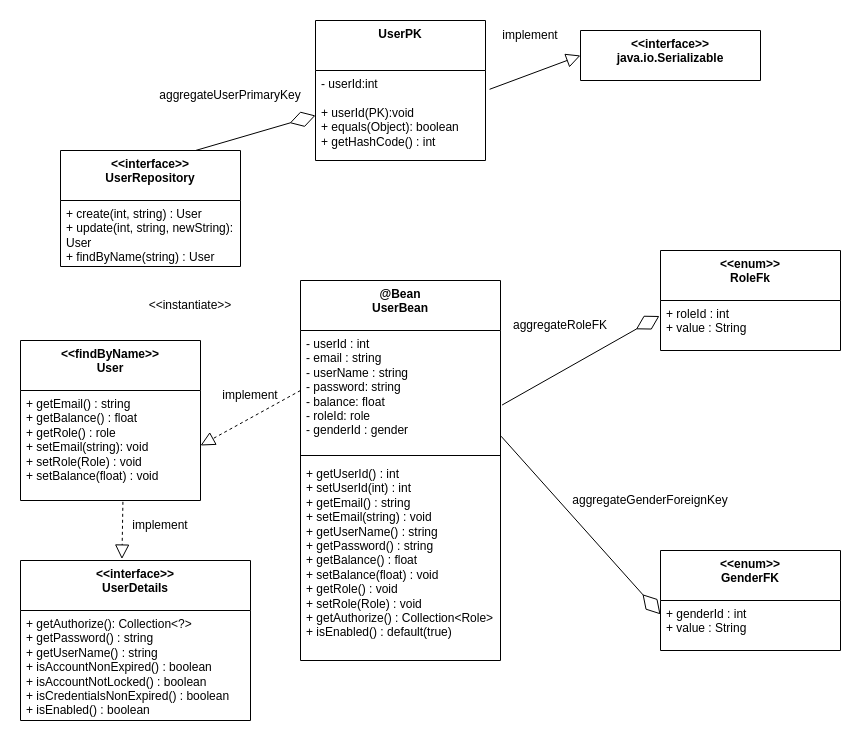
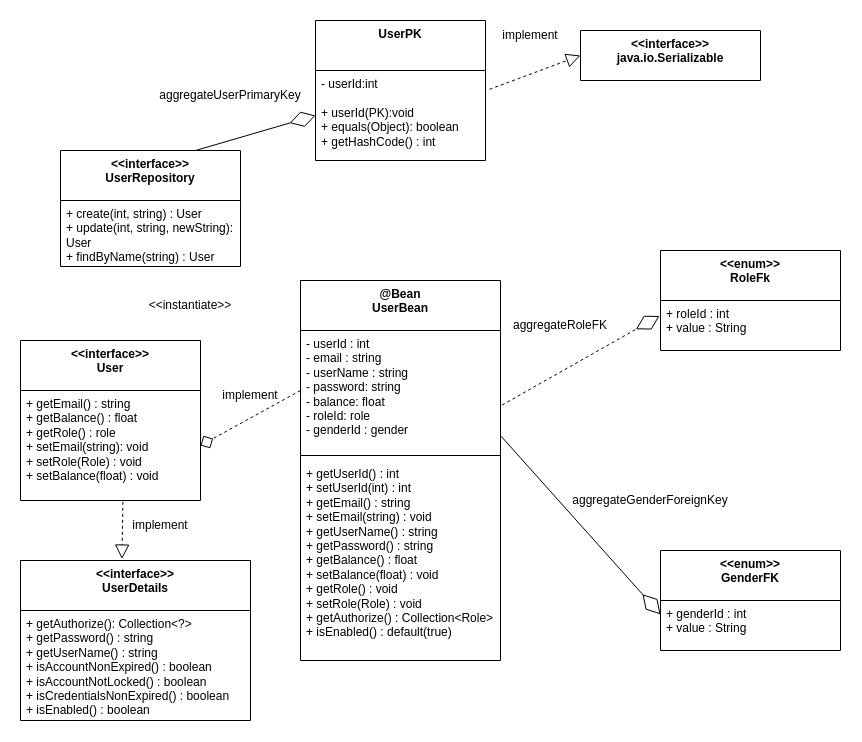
edge "- userId:int+ userId(PK):void+ equals(Object): boolean+ getHashCode() : int" -> "<<interface>> java.io.Serializable": style solid -> dashed
node "<<findByName>> User": label "<<findByName>> User" -> "<<interface>> User"
edge "- userId : int - email : string - userName : string - password: string - balance: float - roleId: role - genderId : gender" -> "+ roleId : int + value : String": style solid -> dashed
edge "- userId : int - email : string - userName : string - password: string - balance: float - roleId: role - genderId : gender" -> "+ getEmail() : string + getBalance() : float + getRole() : role + setEmail(string): void + setRole(Role) : void + setBalance(float) : void": arrowhead block -> diamond
